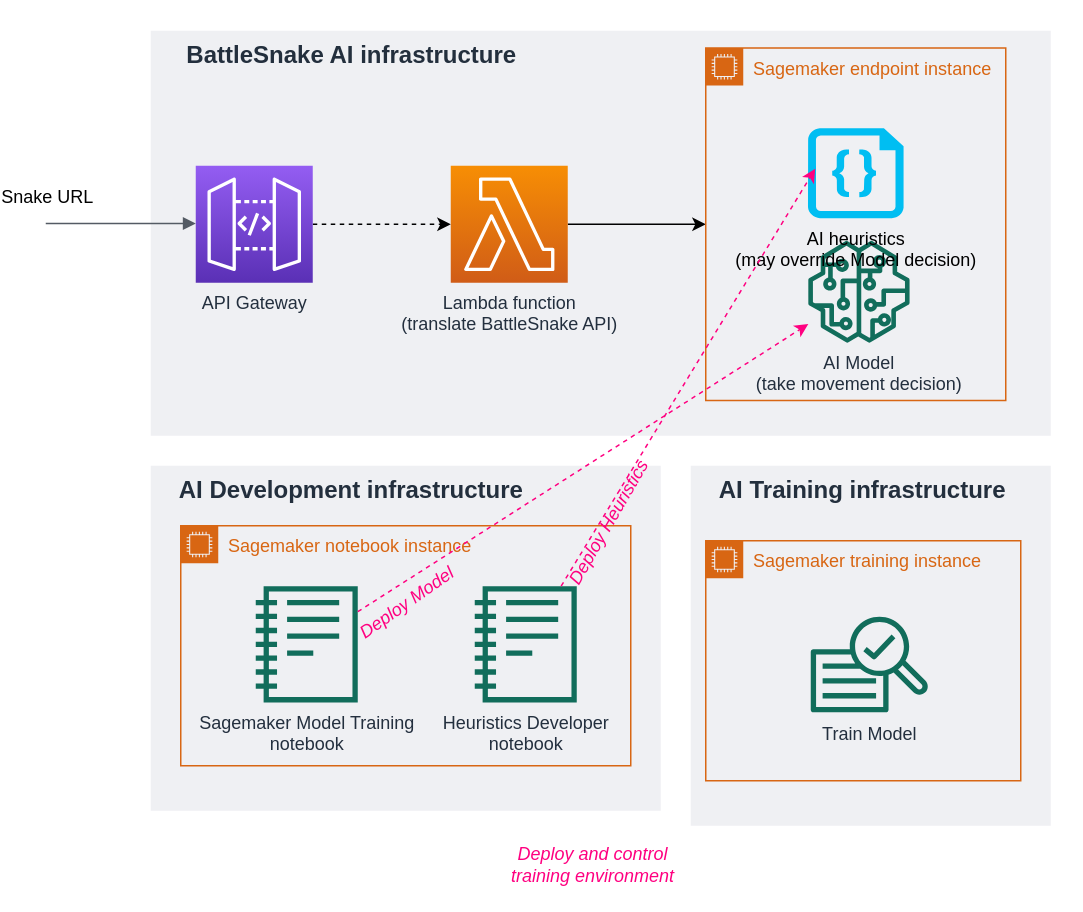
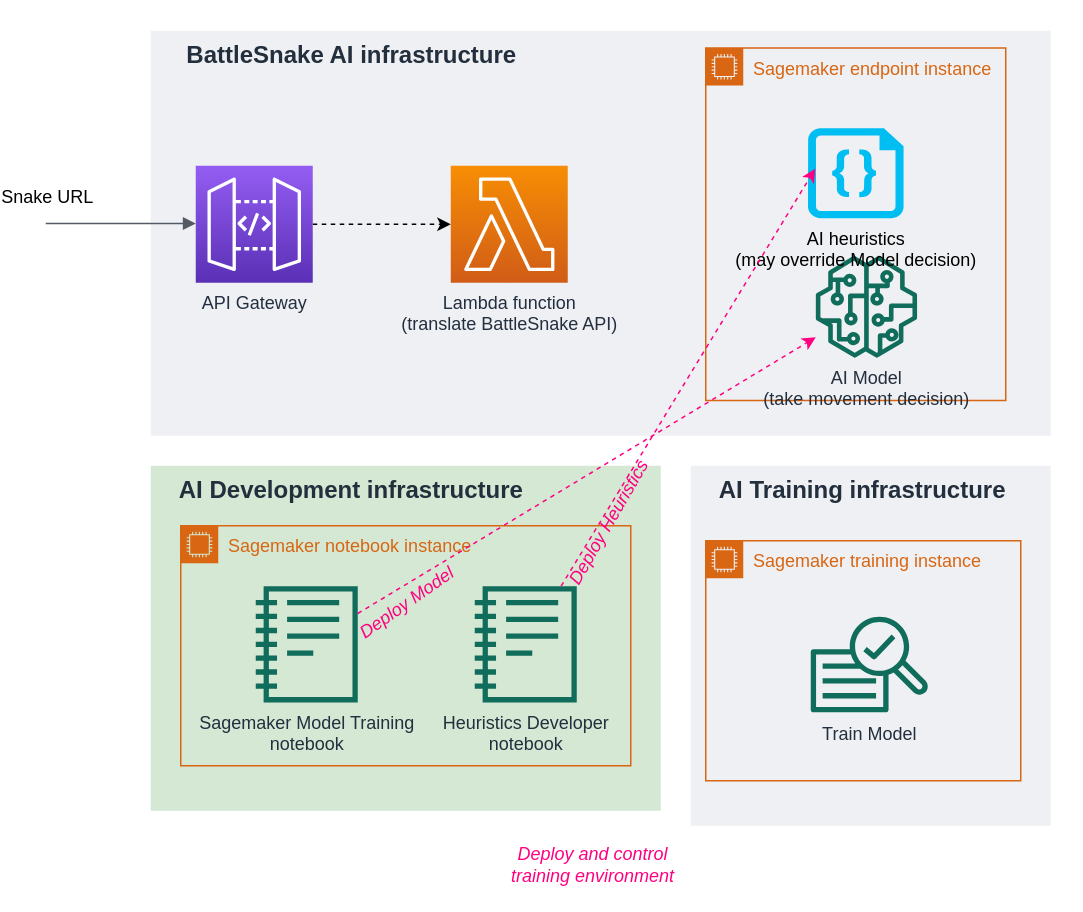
edge "Lambda function (translate BattleSnake API)" -> "Sagemaker endpoint instance": removed
node "AI Model (take movement decision)": moved (859, 292) -> (866, 307)
node "AI Development infrastructure": fillcolor #eff0f3 -> #d5e8d4
